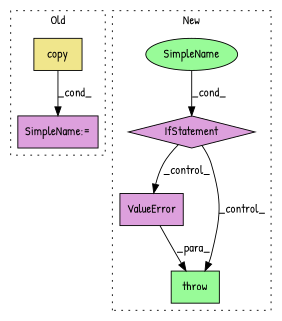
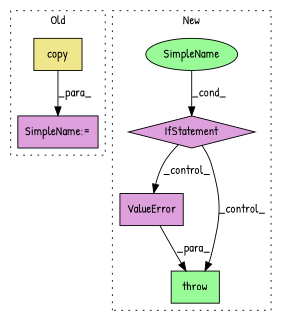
edge "copy" -> "SimpleName:=": label "_cond_" -> "_para_"
